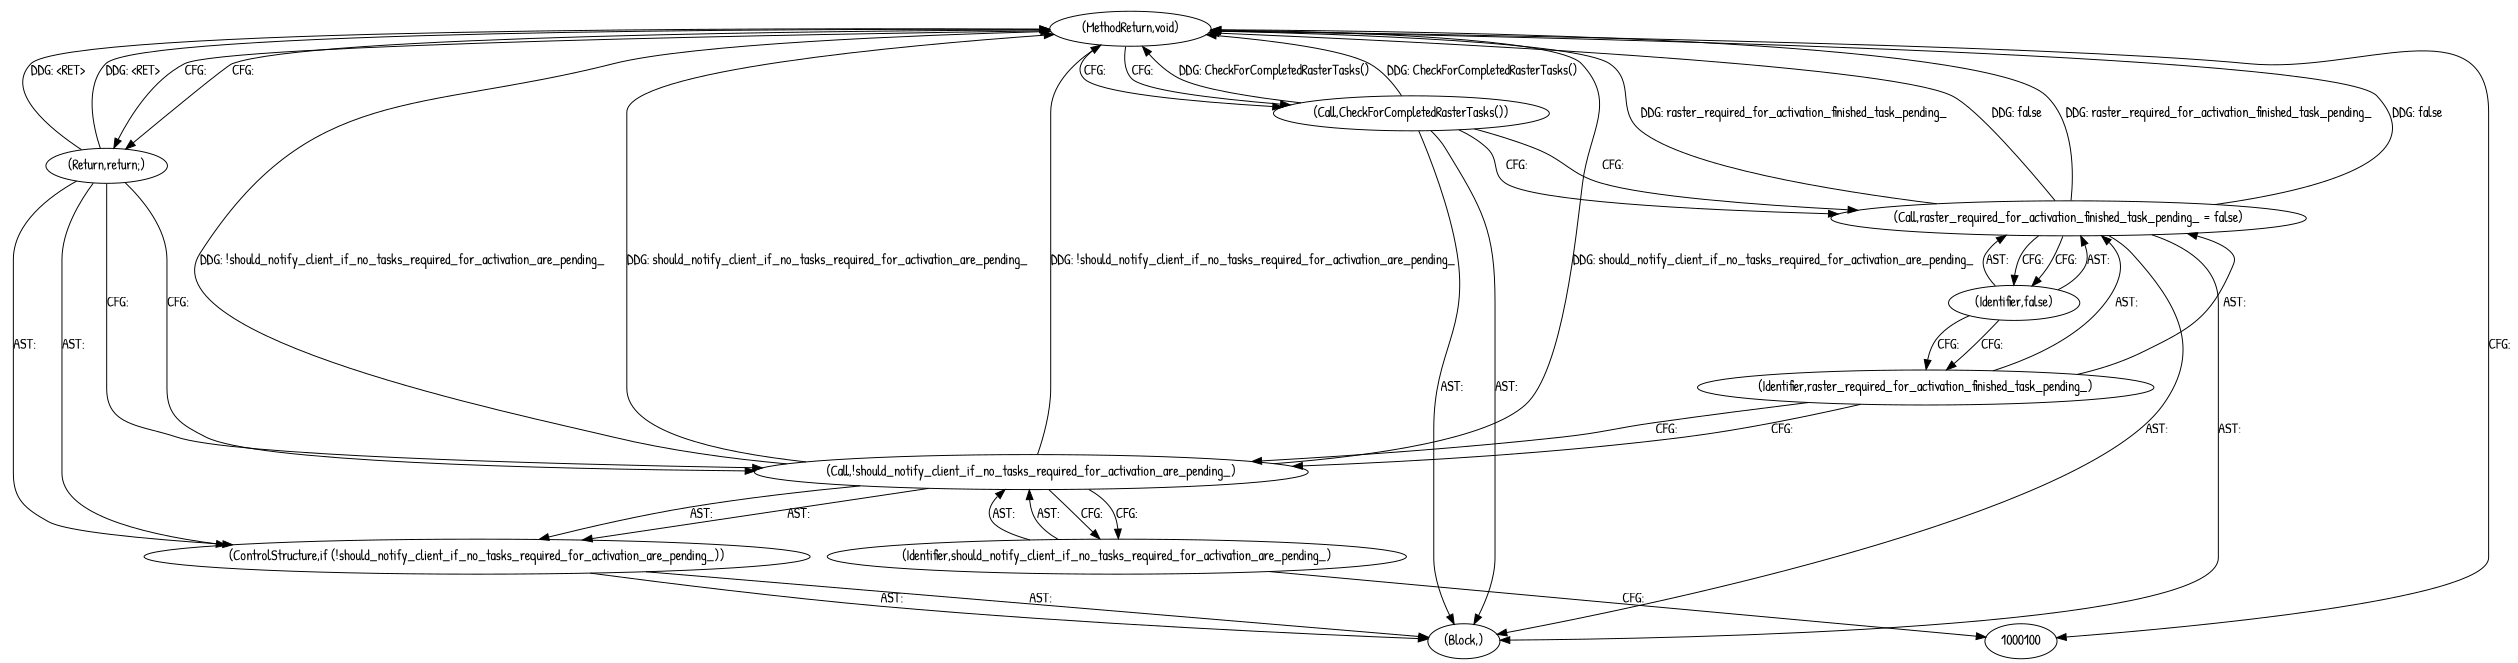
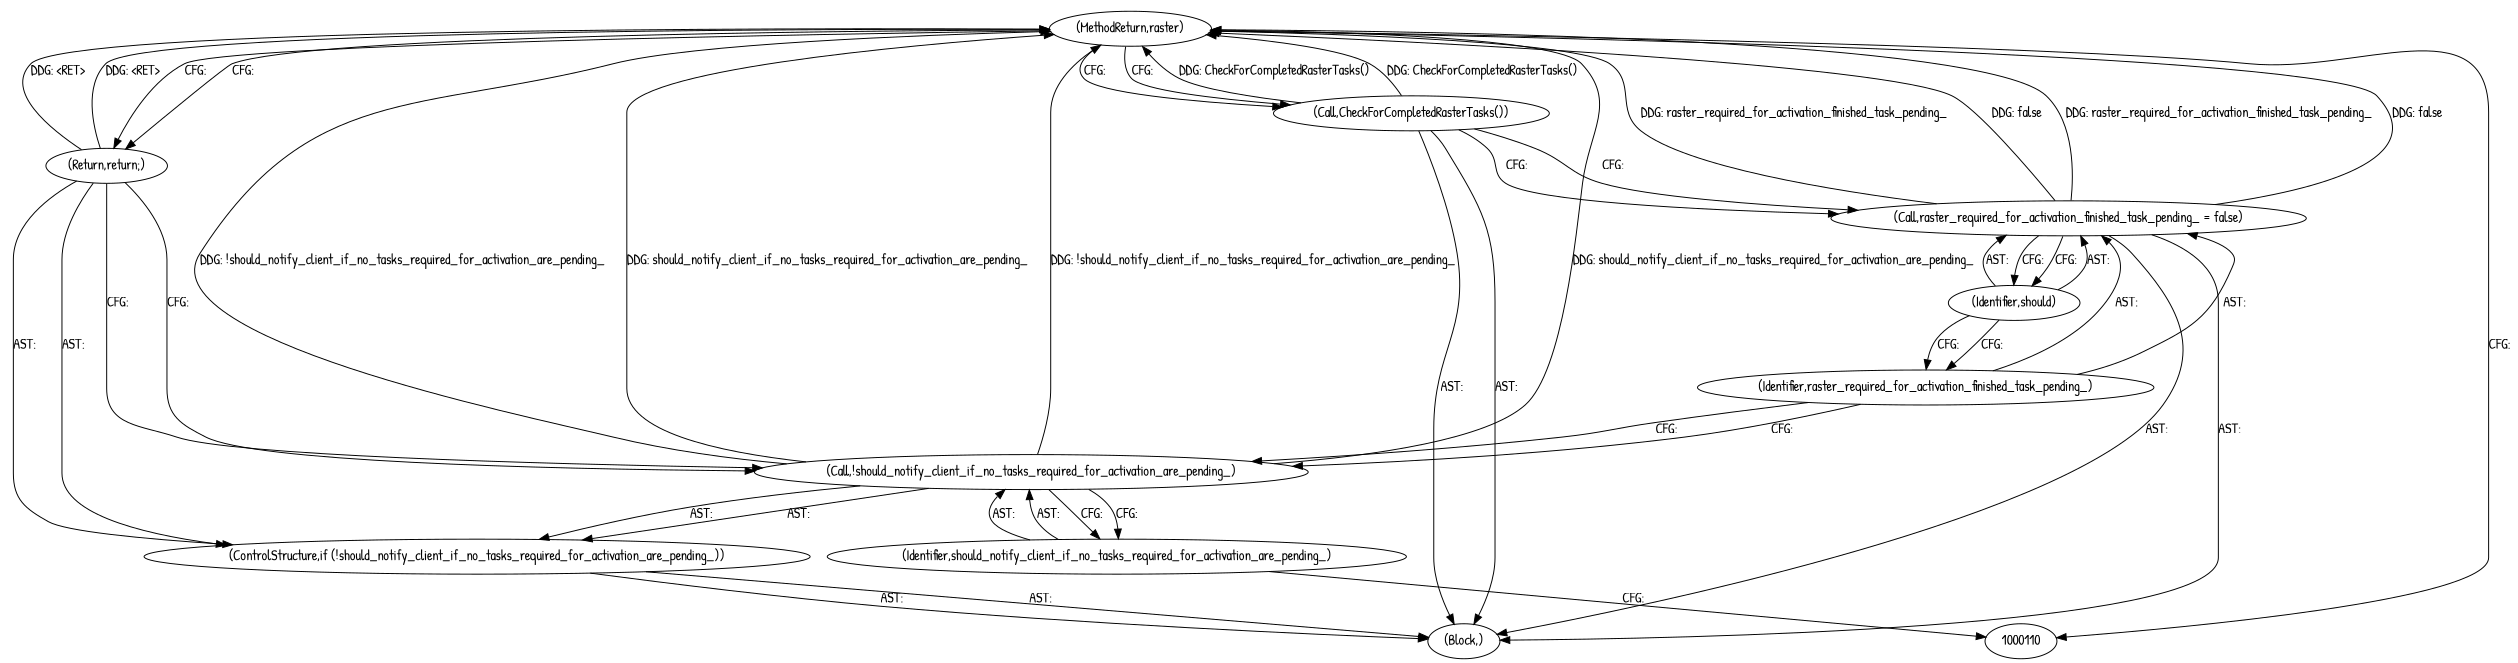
node "(MethodReturn,void)": label "(MethodReturn,void)" -> "(MethodReturn,raster)"
node "(Identifier,false)": label "(Identifier,false)" -> "(Identifier,should)"
node "1000100": label "1000100" -> "1000110"
